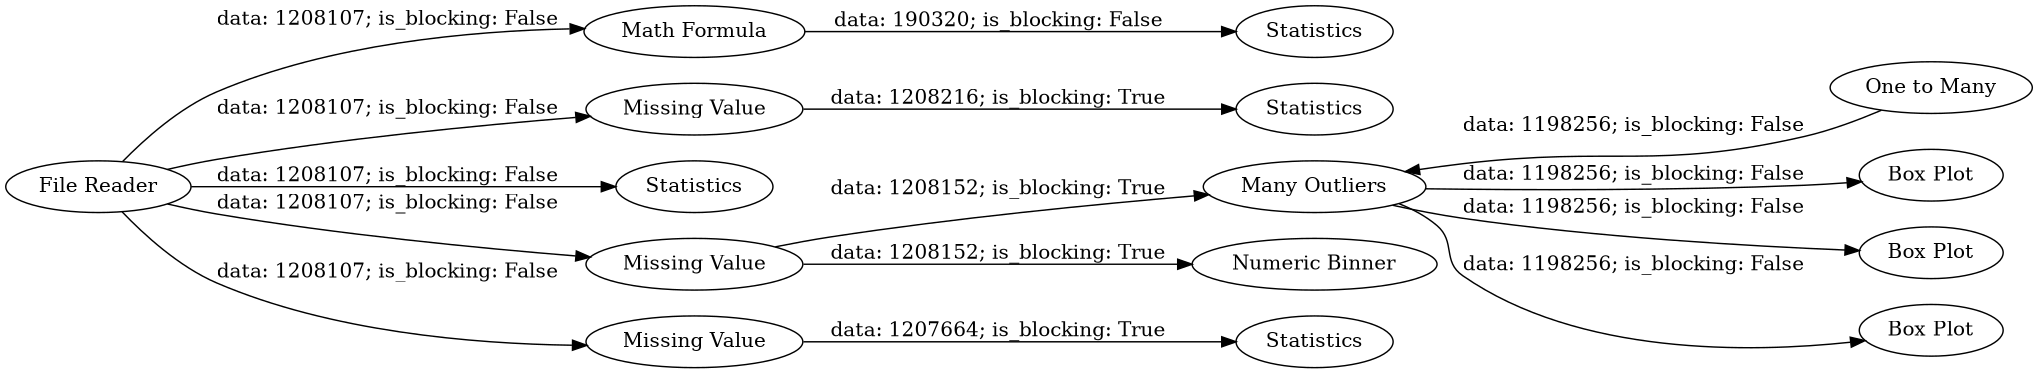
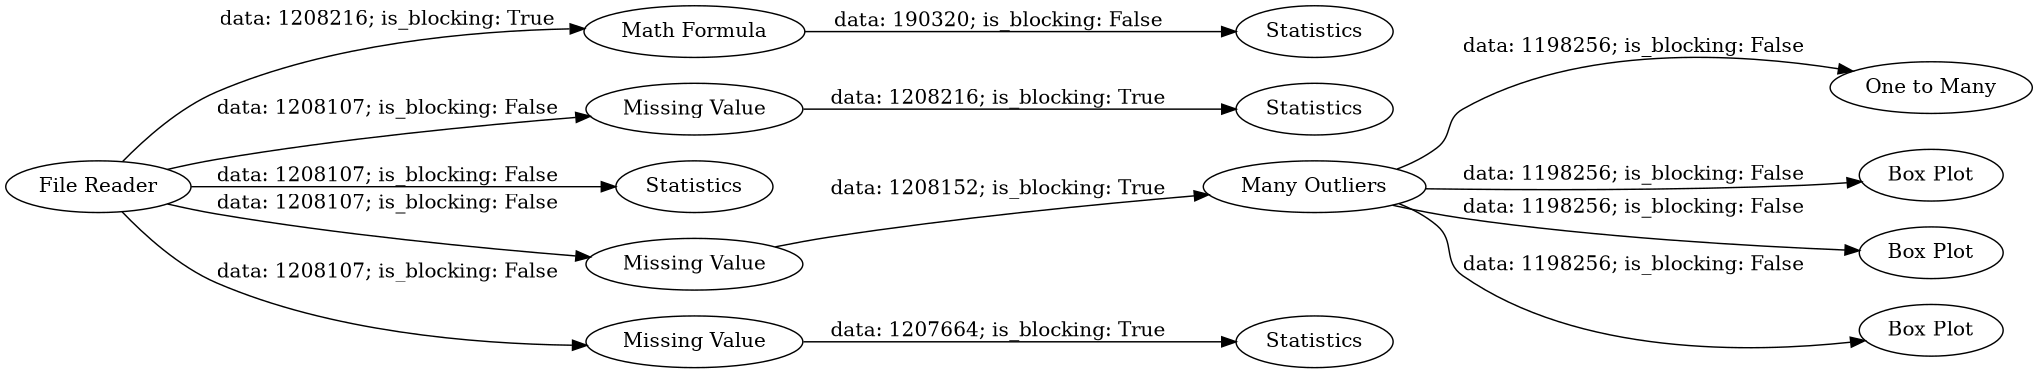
edge "File Reader" -> "Math Formula": label "data: 1208107; is_blocking: False" -> "data: 1208216; is_blocking: True"
edge "One to Many" -> "Many Outliers": reversed
node "Numeric Binner": removed
